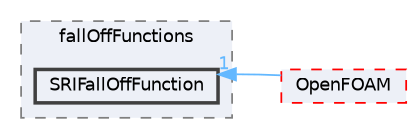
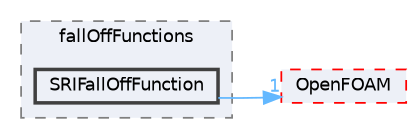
edge "OpenFOAM" -> "SRIFallOffFunction": reversed
